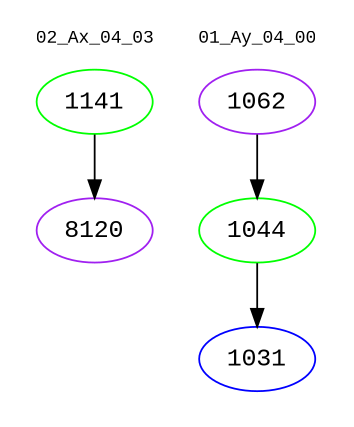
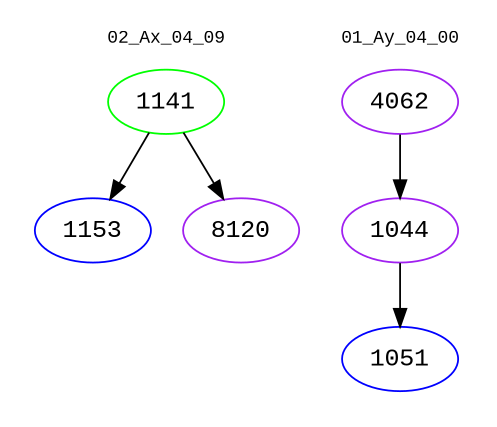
cluster "02_Ax_04_03": label "02_Ax_04_03" -> "02_Ax_04_09"
node "1062": label "1062" -> "4062"
node "1153": added
node "1044": color green -> purple
node "1031": label "1031" -> "1051"
